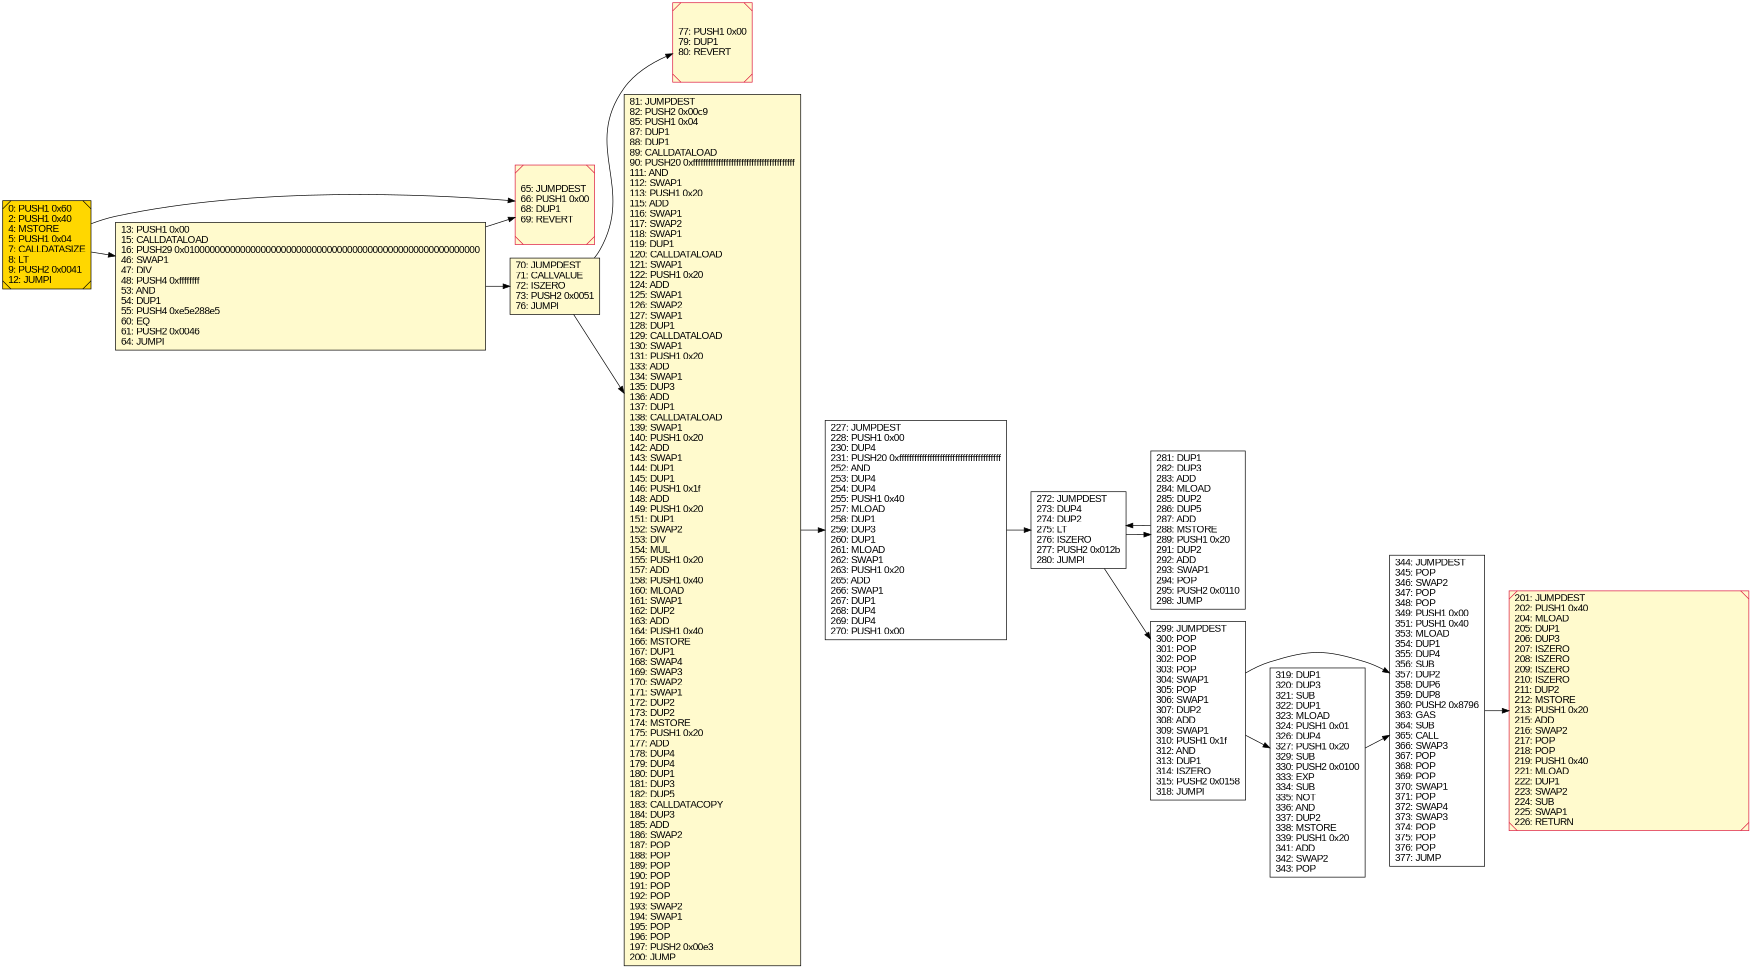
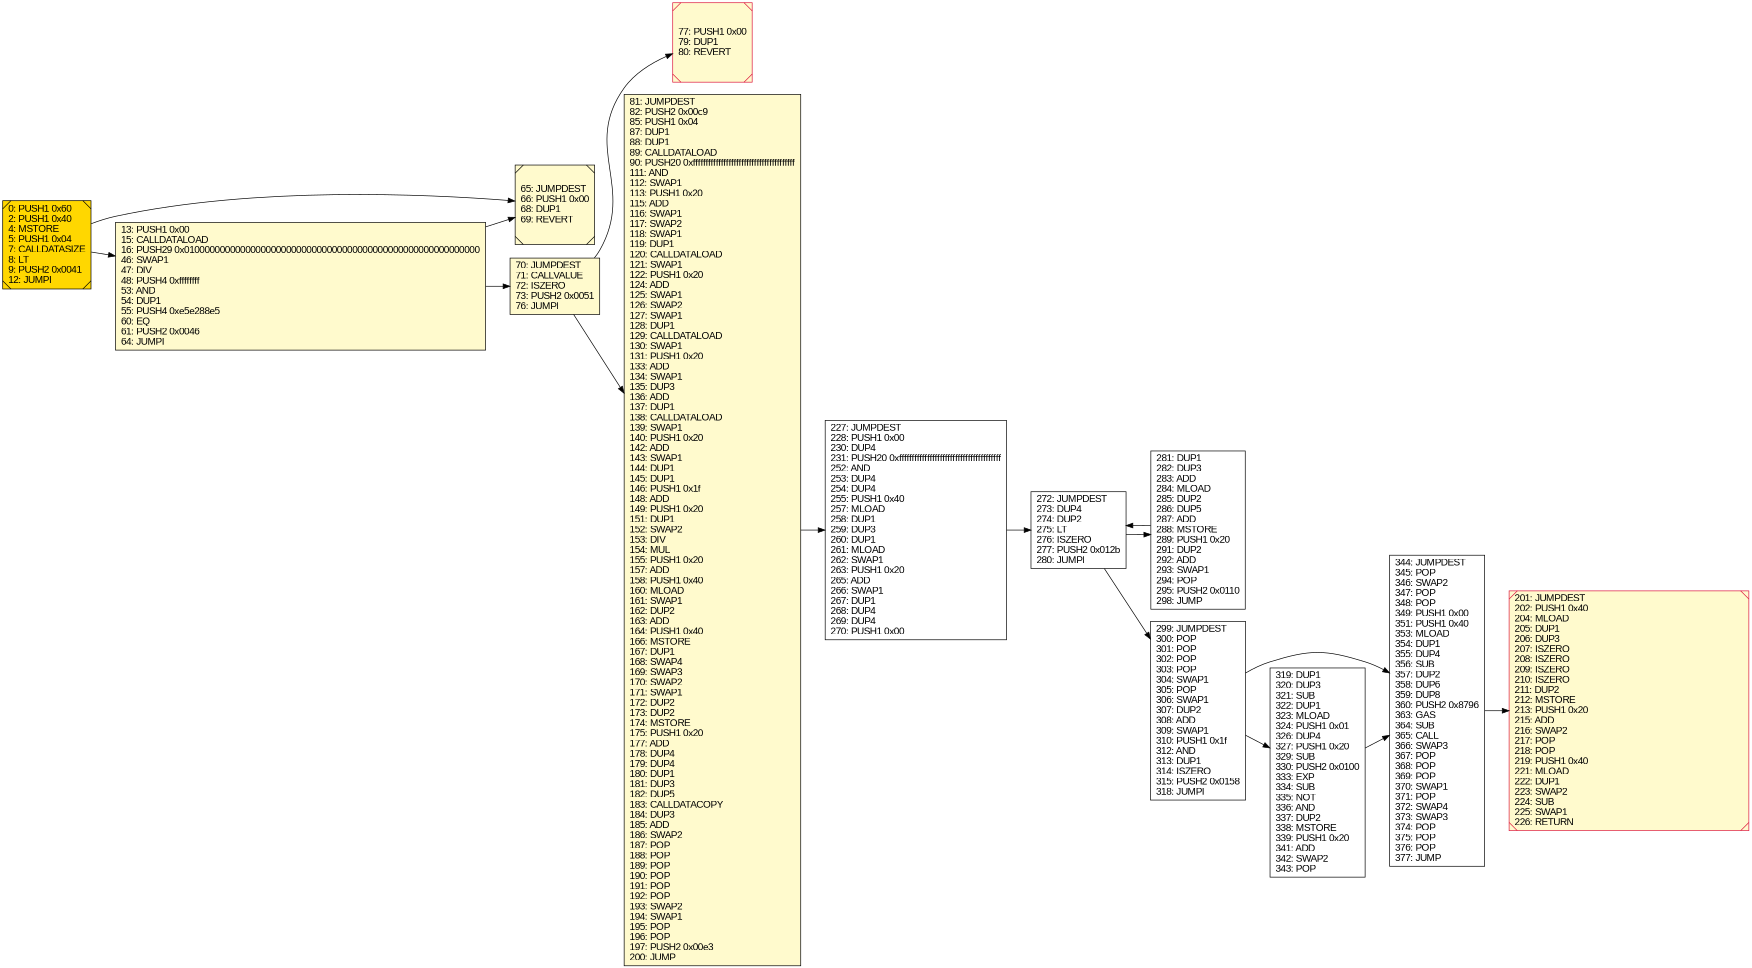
node "65: JUMPDEST 66: PUSH1 0x00 68: DUP1 69: REVERT": color crimson -> black
